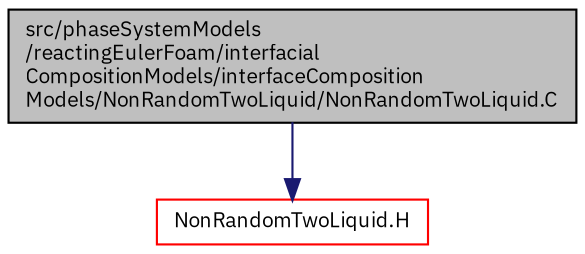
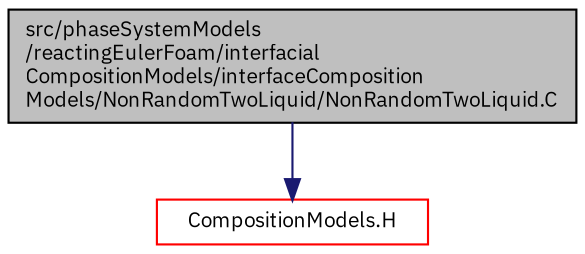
node "NonRandomTwoLiquid.H": label "NonRandomTwoLiquid.H" -> "CompositionModels.H"
